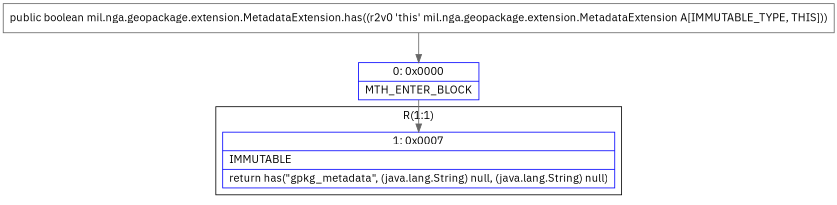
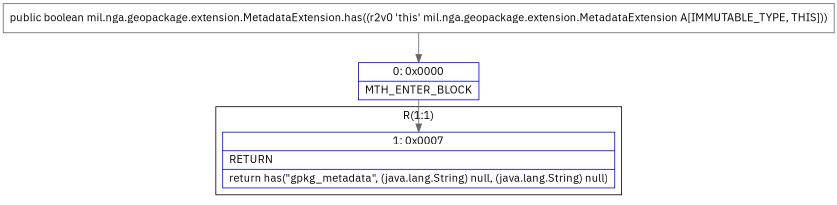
node "1: 0x0007": text "IMMUTABLE" -> "RETURN"
